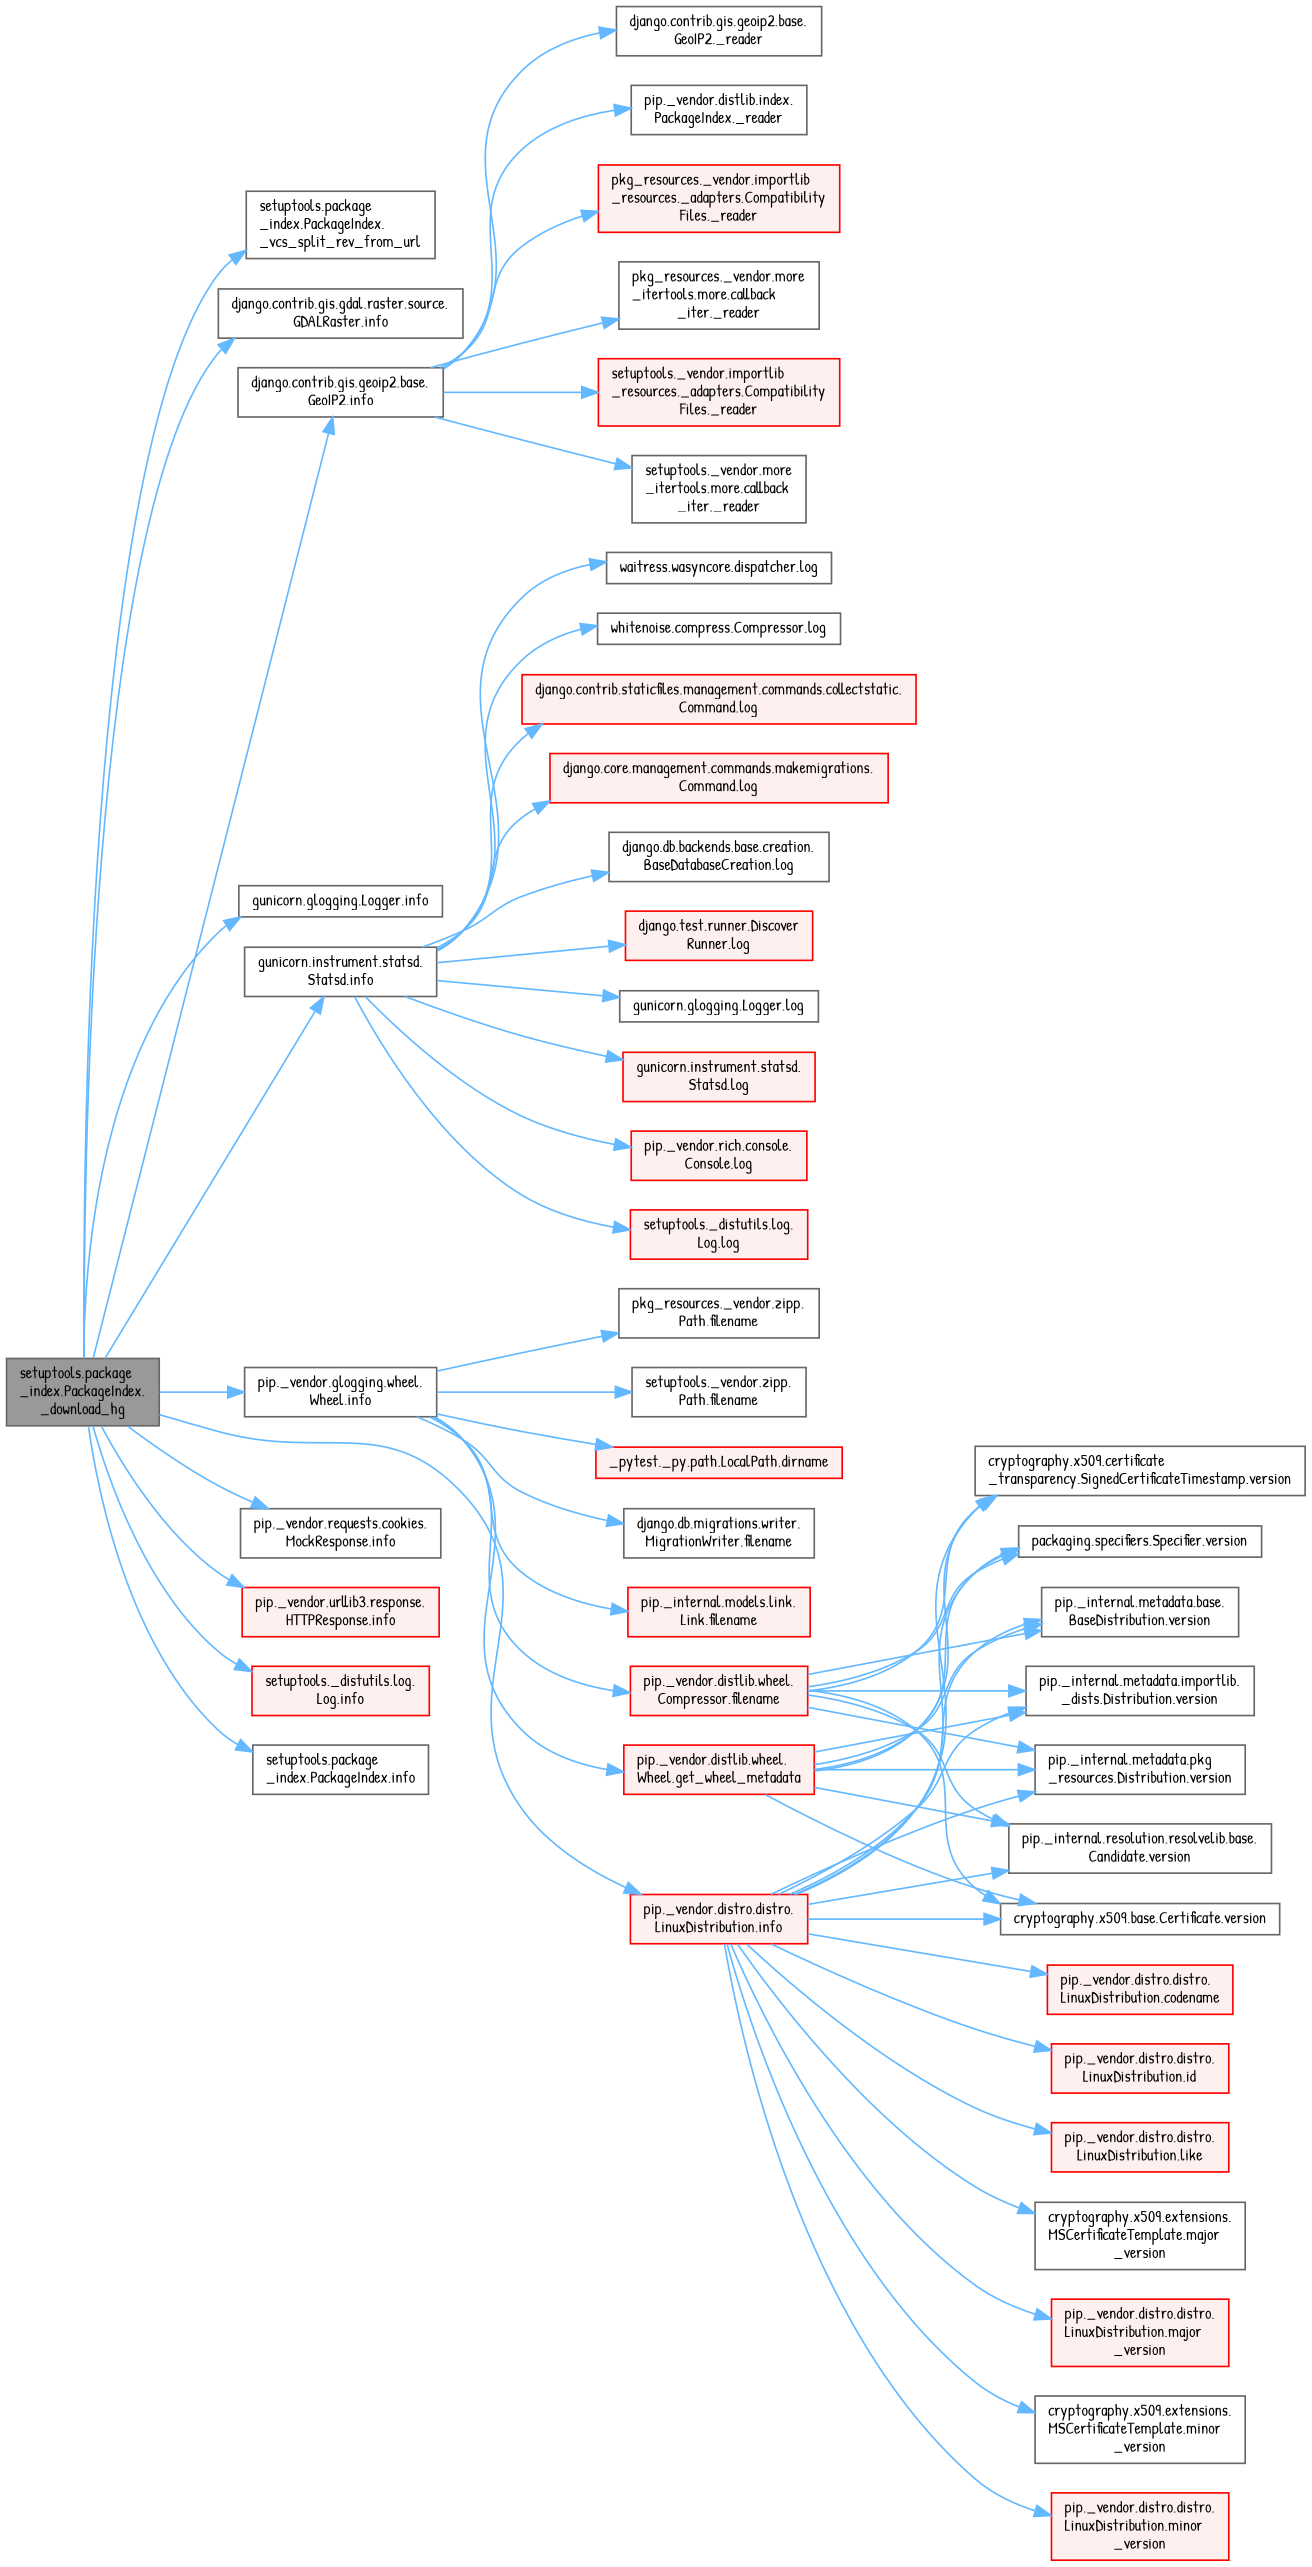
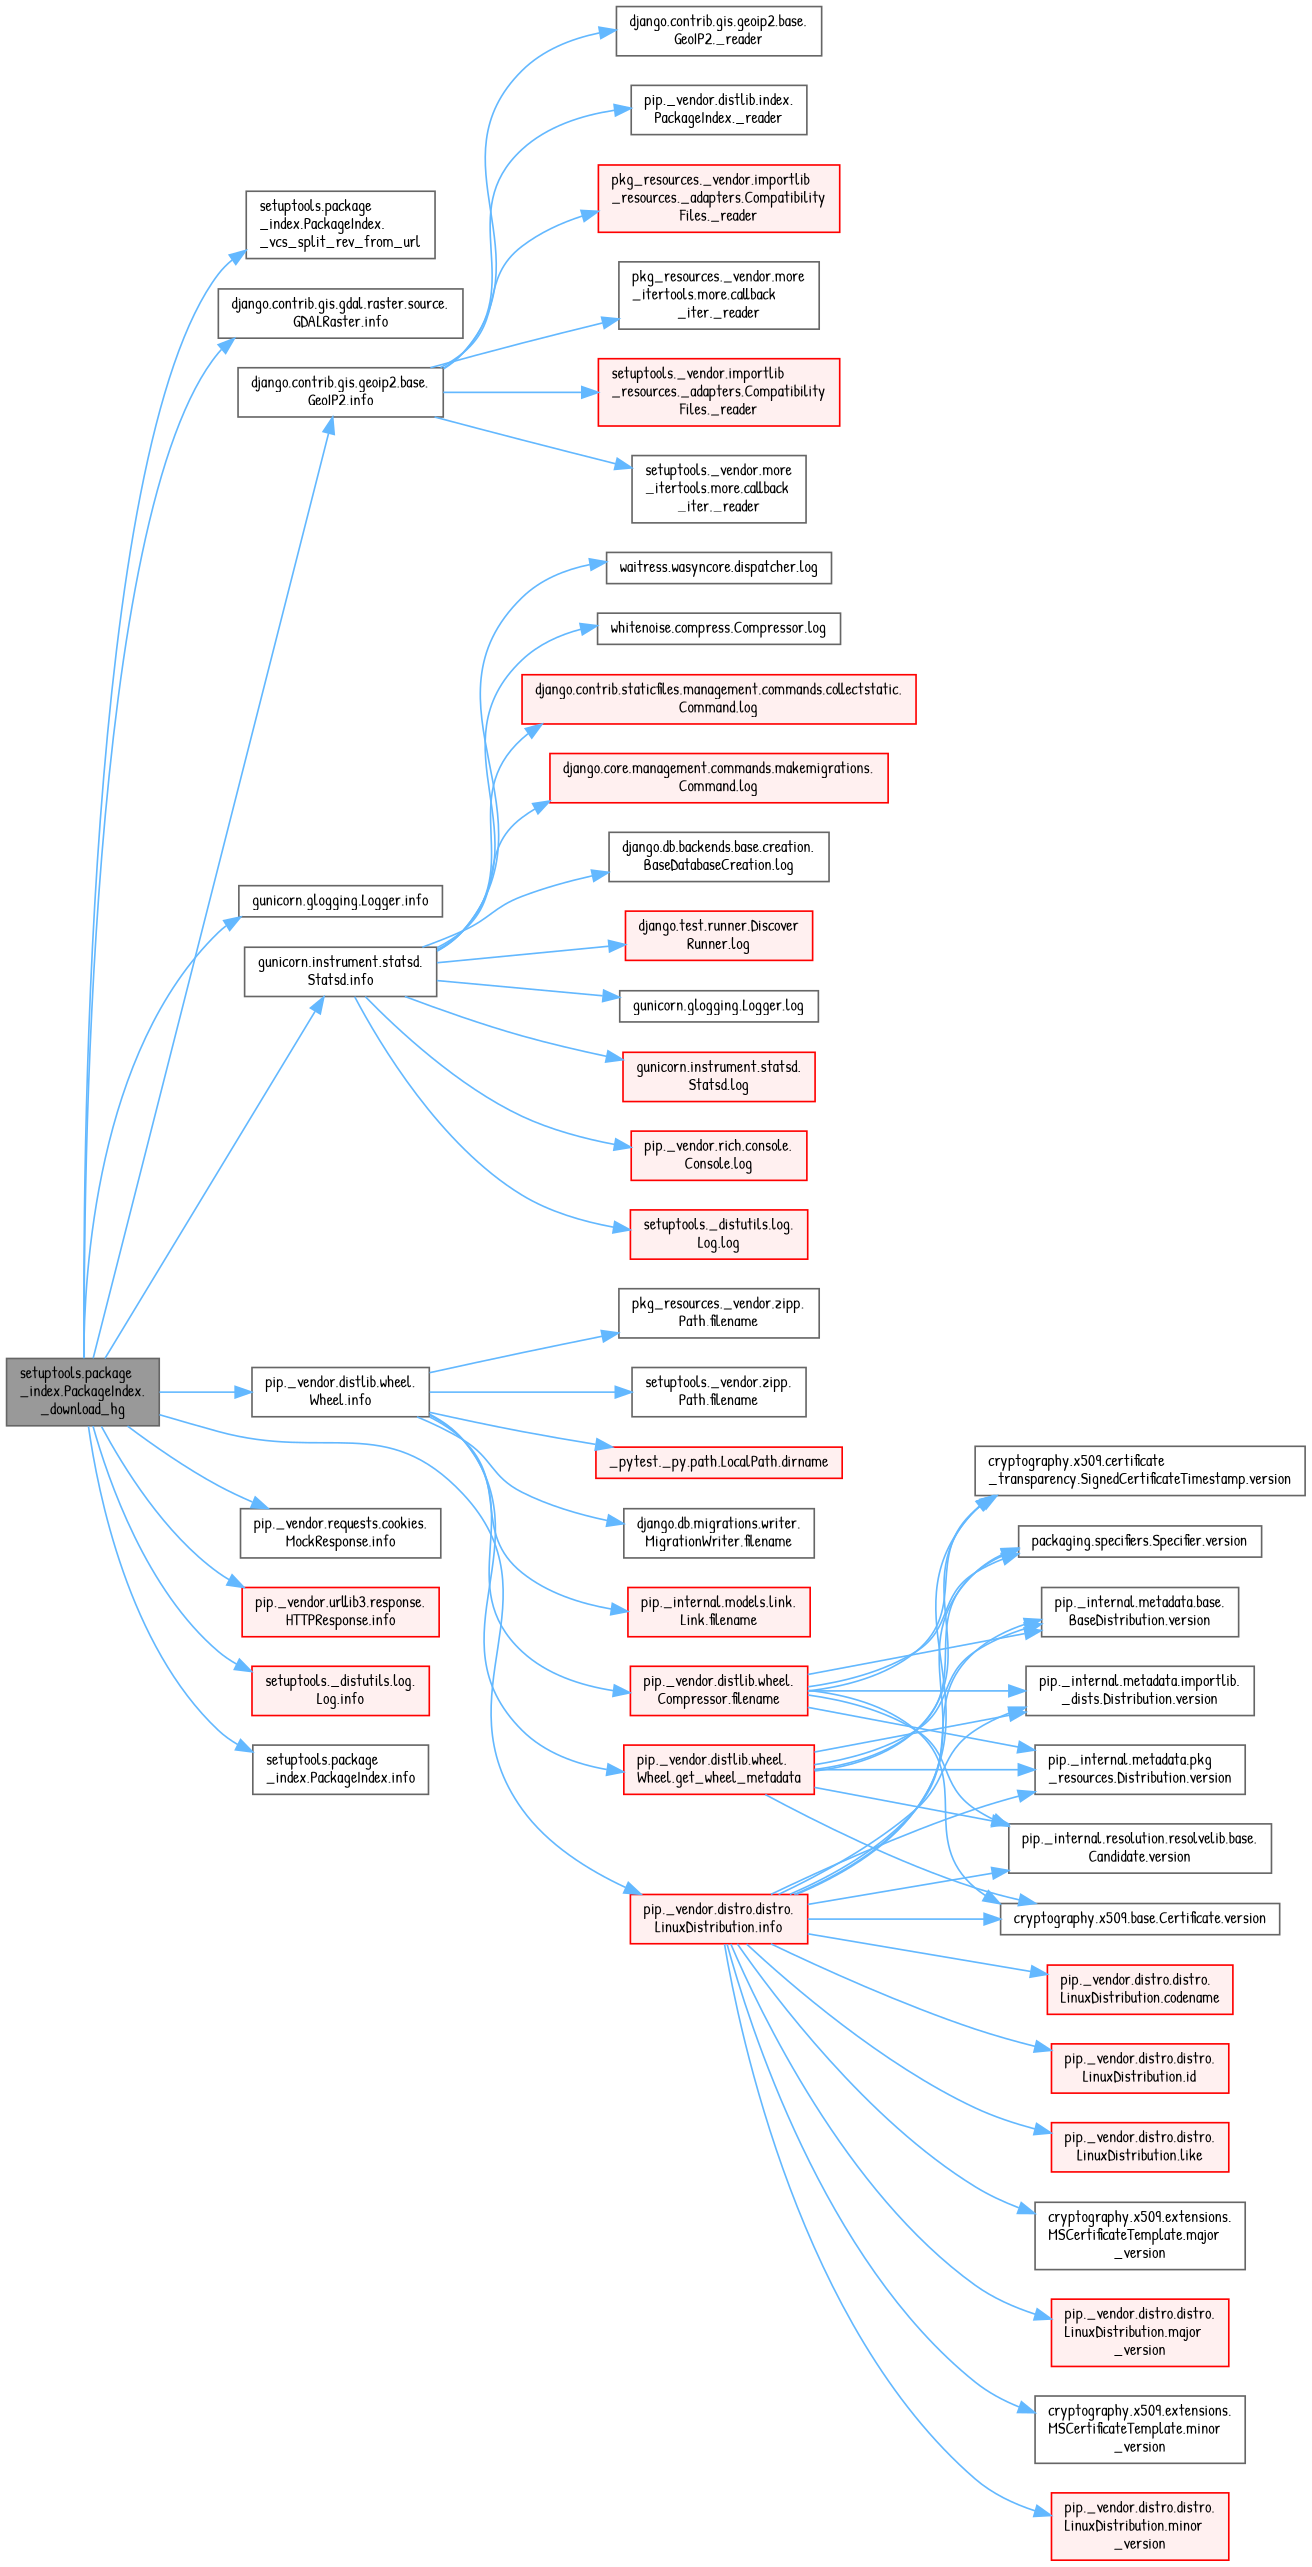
node "pip._vendor.glogging.wheel. Wheel.info": label "pip._vendor.glogging.wheel. Wheel.info" -> "pip._vendor.distlib.wheel. Wheel.info"
